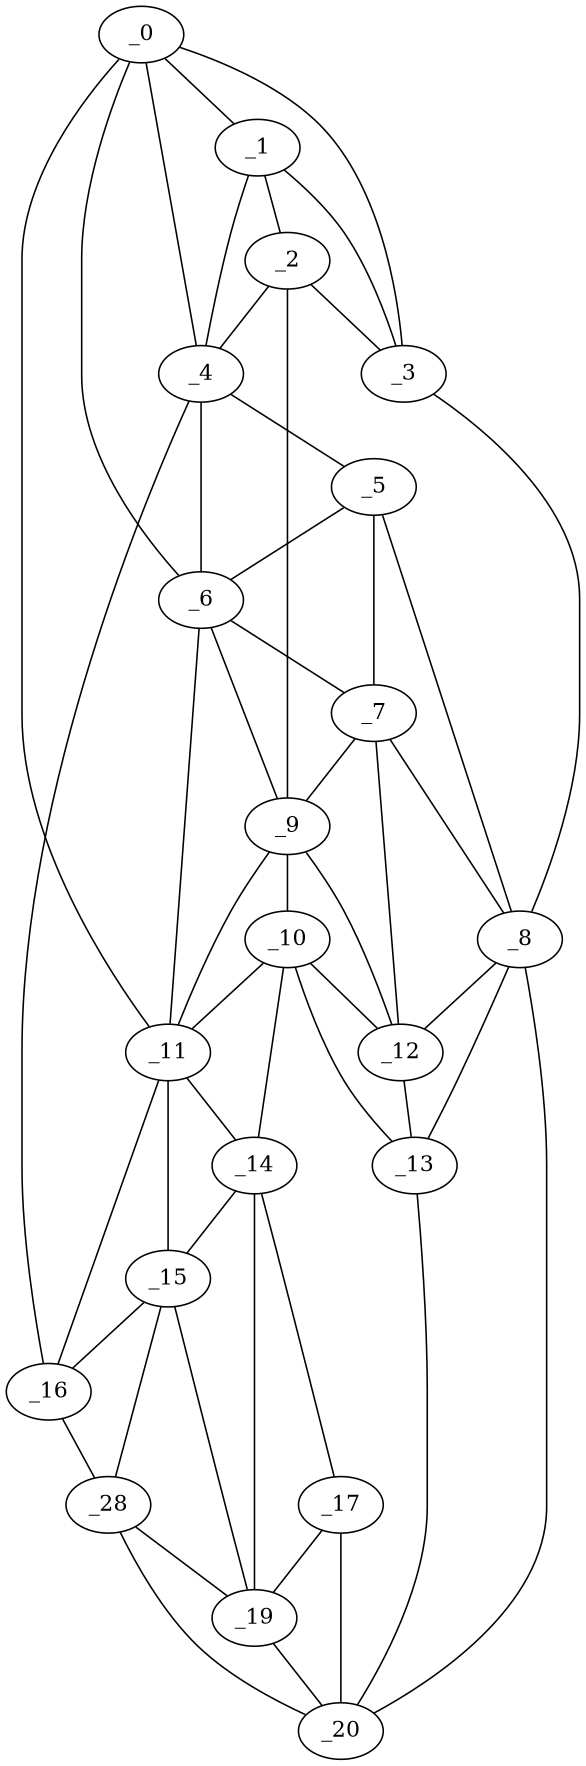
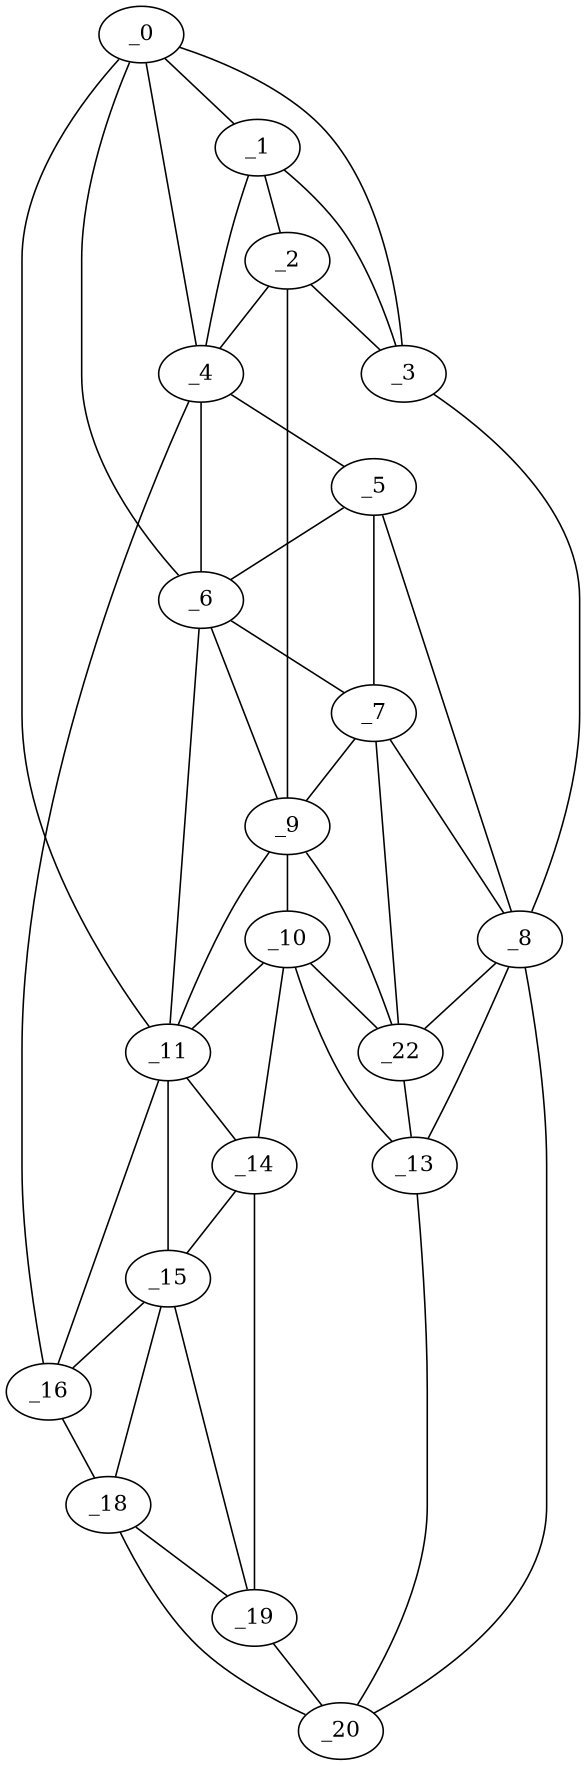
node "_12": label "_12" -> "_22"
node "_28": label "_28" -> "_18"
node "_17": removed
